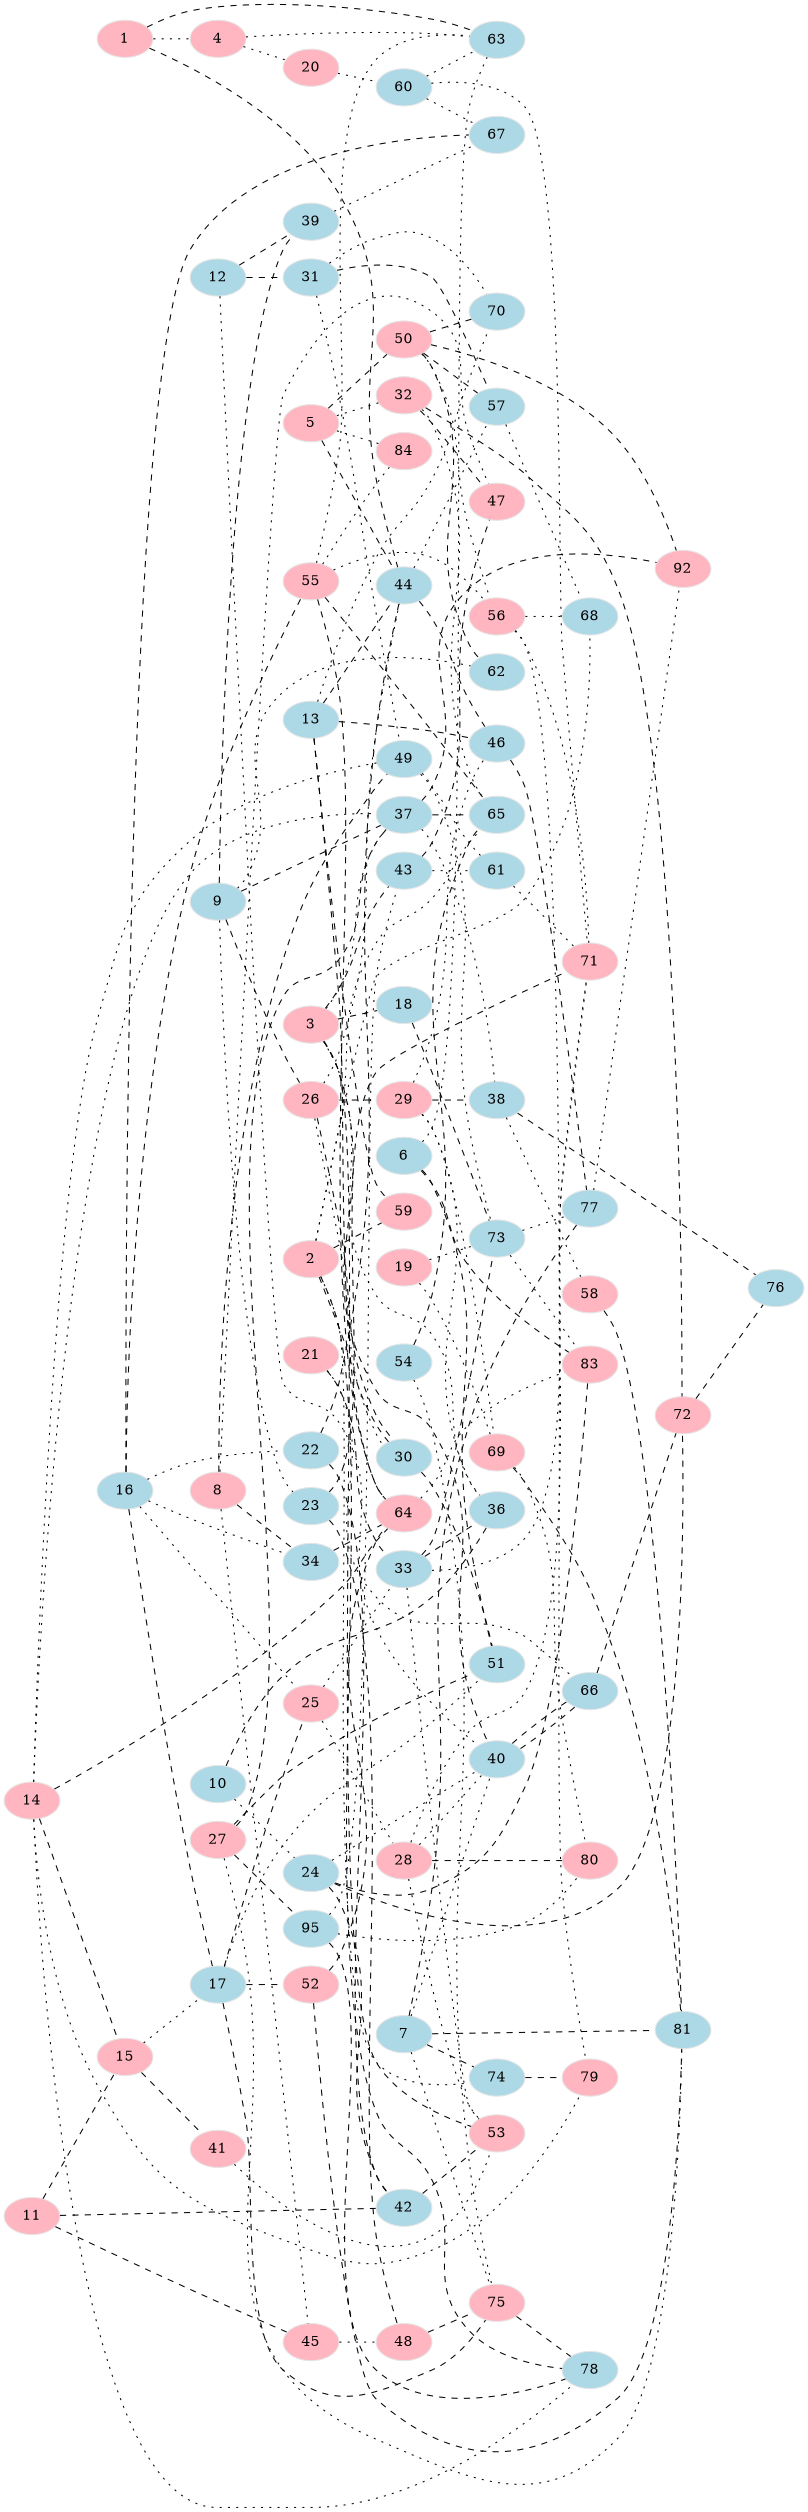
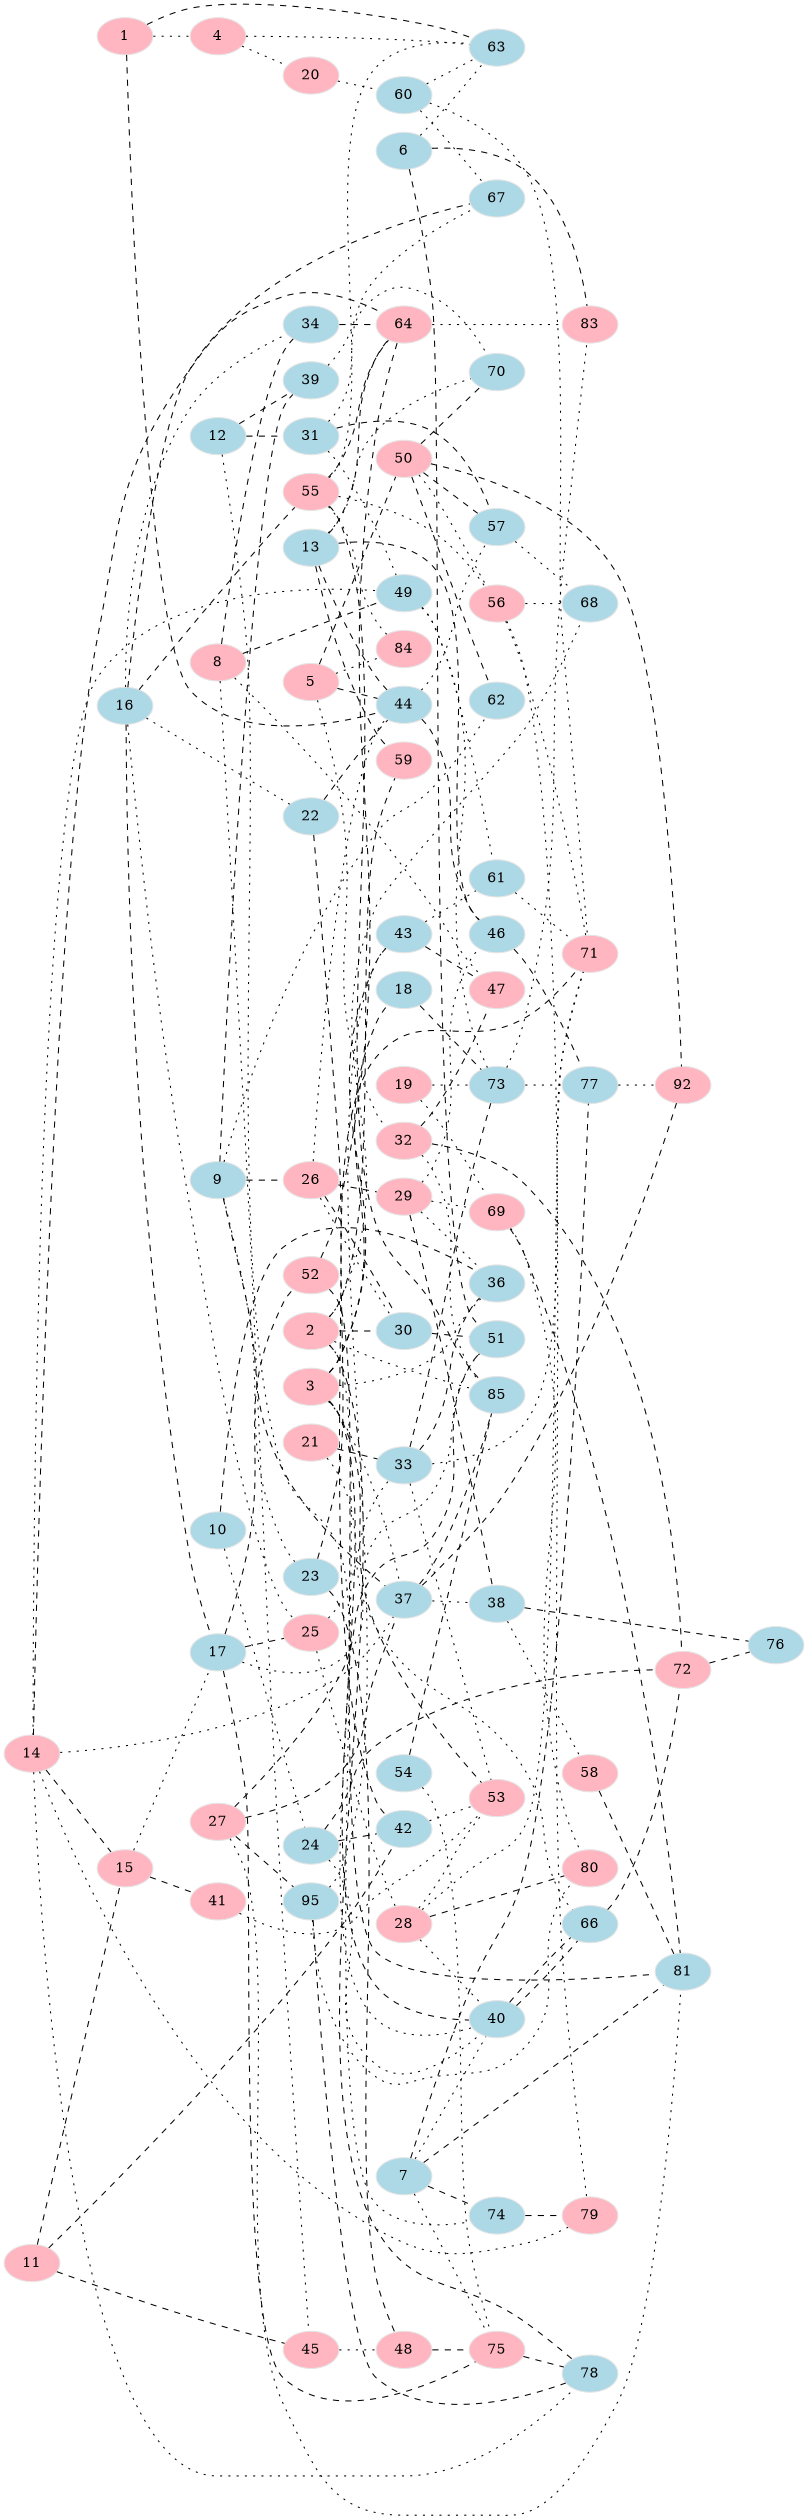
node "65": label "65" -> "85"
edge "83" -- "24": removed
edge "53" -- "42": style dashed -> dotted
